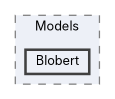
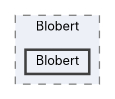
cluster "Models": label "Models" -> "Blobert"
